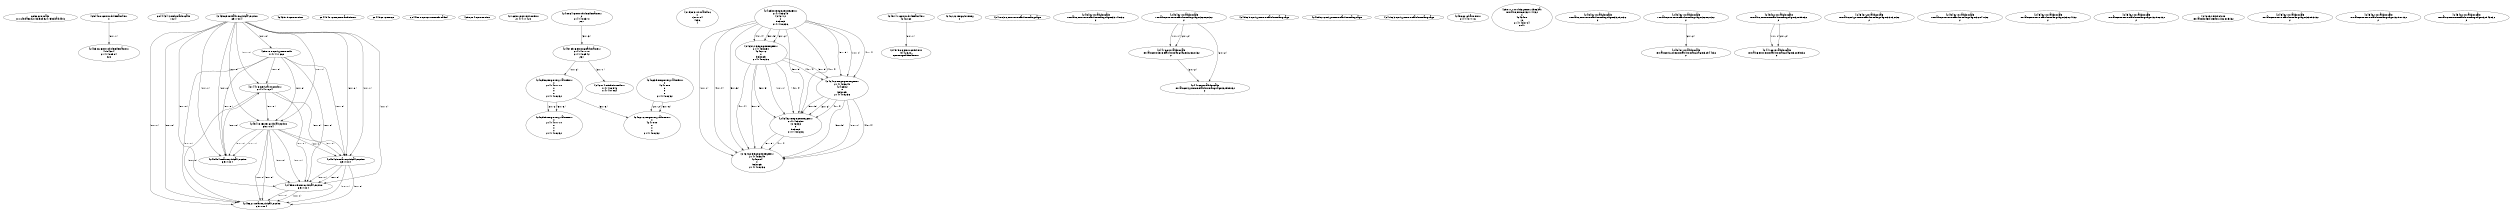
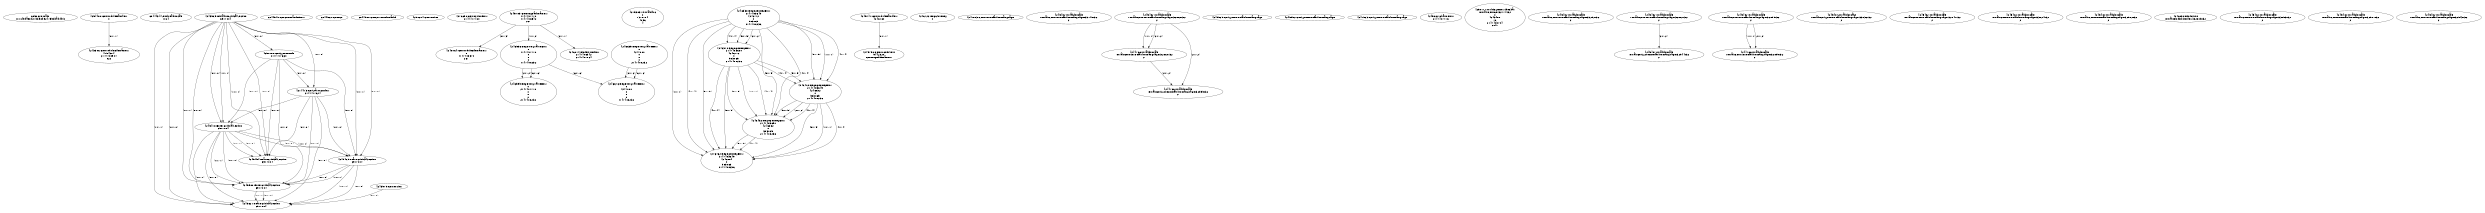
edge "4248064.GetModuleFileNameW 0 2147408370 261" -> "4245785.GetLongPathNameW 2147407710 2147406542 261": reversed
edge "4245454.LeaveCriticalSection 6917004" -> "4214413.GetStartupInfoW 2147417624": reversed
edge "4250188.GetSystemInfo 2147417660" -> "4245621.LeaveCriticalSection 6917004": now "4243979.GetVersion" -> "4245621.LeaveCriticalSection 6917004"
